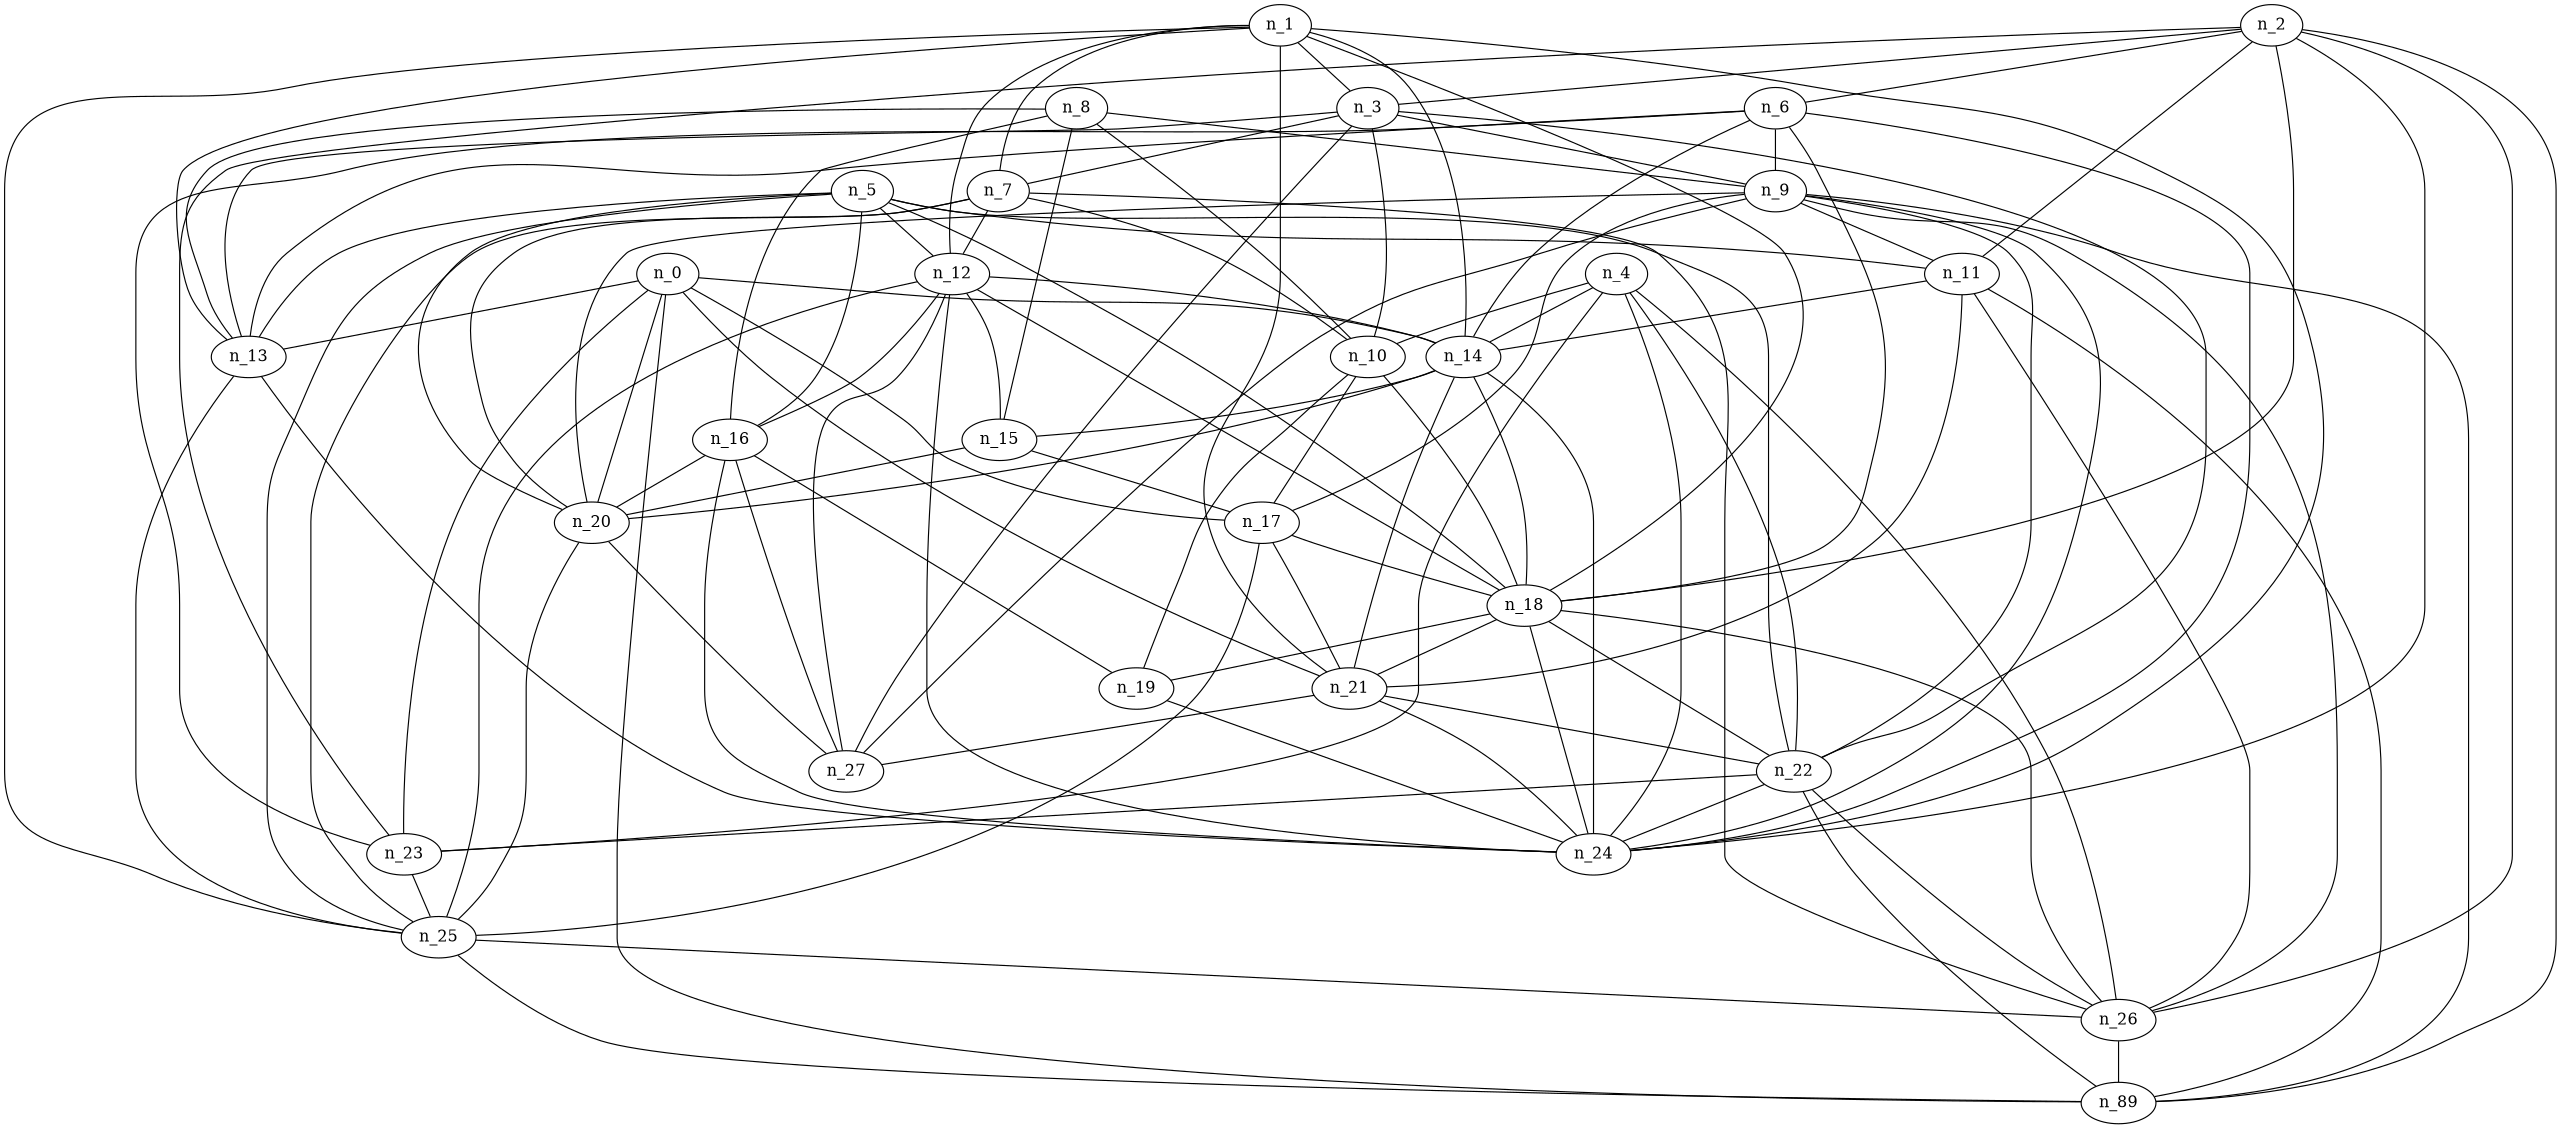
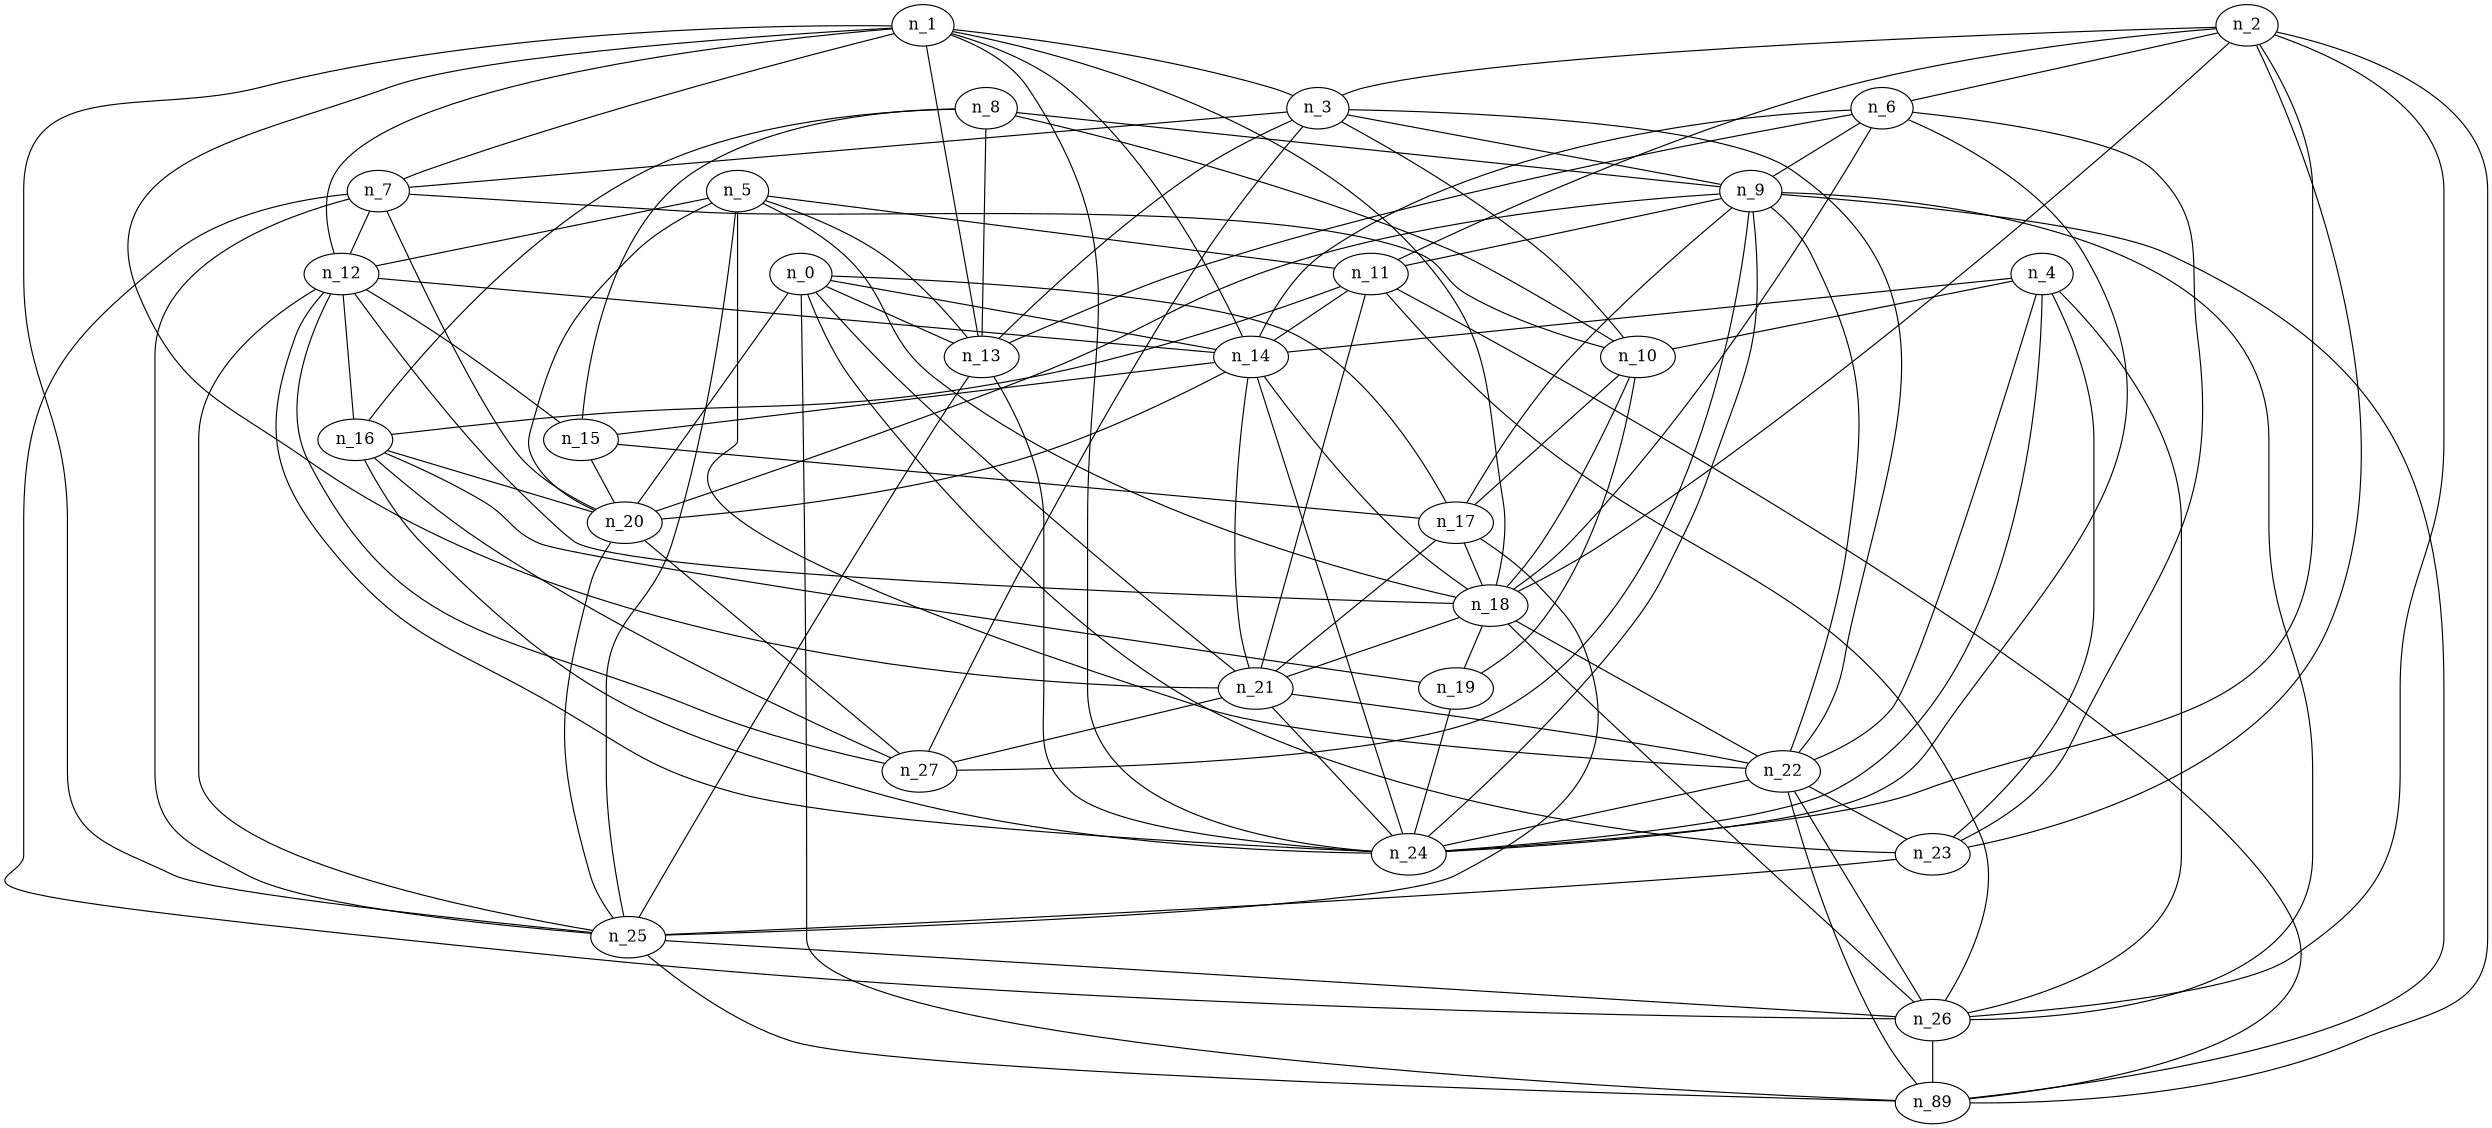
edge "n_5" -- "n_16": now "n_11" -- "n_16"
edge "n_18" -- "n_24": removed
